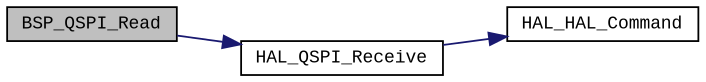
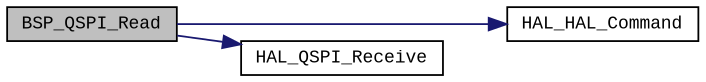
edge "HAL_QSPI_Receive" -> "HAL_HAL_Command": now "BSP_QSPI_Read" -> "HAL_HAL_Command"
